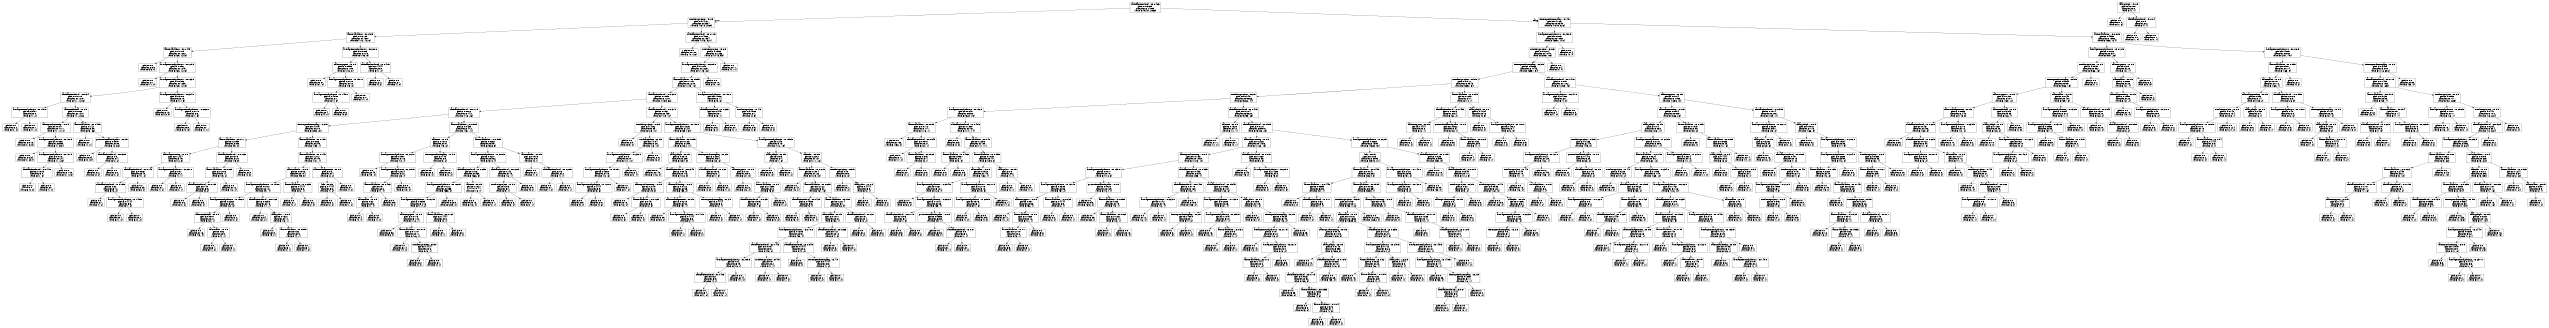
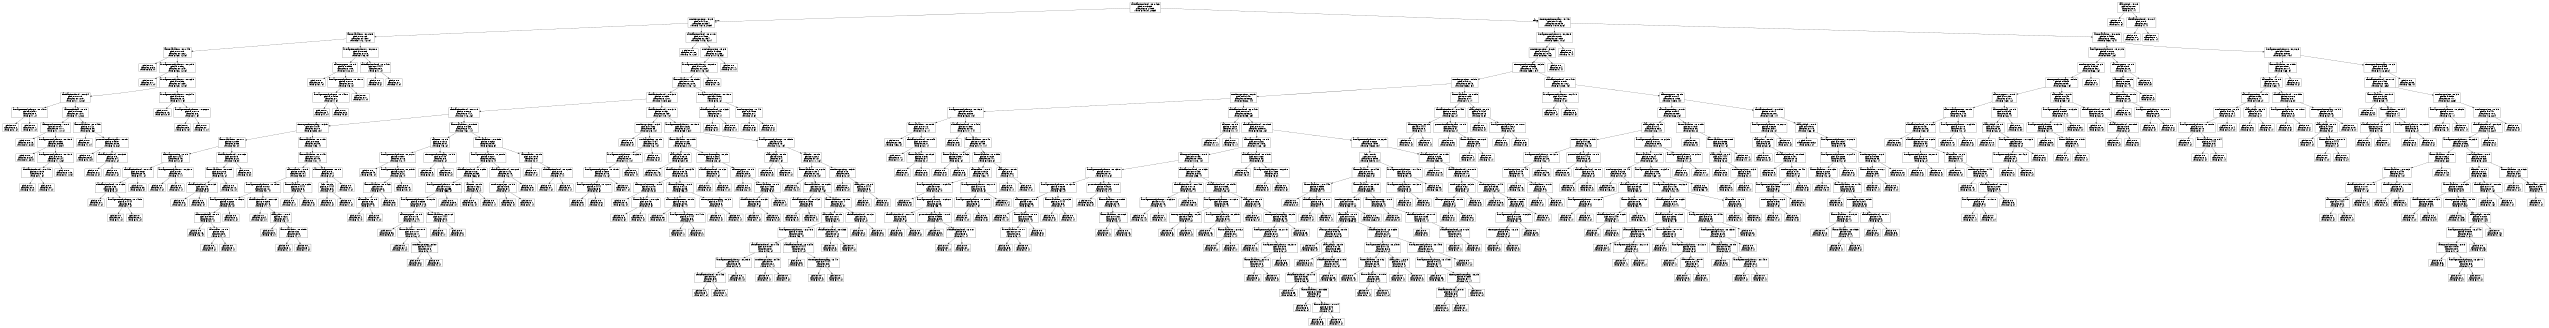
node "salary_high <= 0.5 gini = 0.2469 samples = 7 value = [6, 1]": label "salary_high <= 0.5 gini = 0.2469 samples = 7 value = [6, 1]" -> "salary_high <= 0.5 gini = 0.2449 samples = 7 value = [6, 1]"
node "gini = 0.0 samples = 92 value = [92, 0]": label "gini = 0.0 samples = 92 value = [92, 0]" -> "gini = 0.0 management = 92 value = [92, 0]"
node "gini = 0.0 value = 8 value = [0, 8]": label "gini = 0.0 value = 8 value = [0, 8]" -> "gini = 0.0 samples = 8 value = [0, 8]"
node "sales_IT <= 0.5 gini = 0.1327 number = 14 value = [13, 1]": label "sales_IT <= 0.5 gini = 0.1327 number = 14 value = [13, 1]" -> "sales_IT <= 0.5 gini = 0.1327 samples = 14 value = [13, 1]"
node "gini = 0.0 samples = 53 value = [53, 0]": added
node "gini = 0.0 samples = 14 value = [0, 14]": added
node "gini = 0.0 samples = 65 value = [65, 0]": removed
node "gini = 0.0 samples = 60 value = [60, 0]": added
node "gini = 0.0 samples = 919 value = [919, 0]": added
